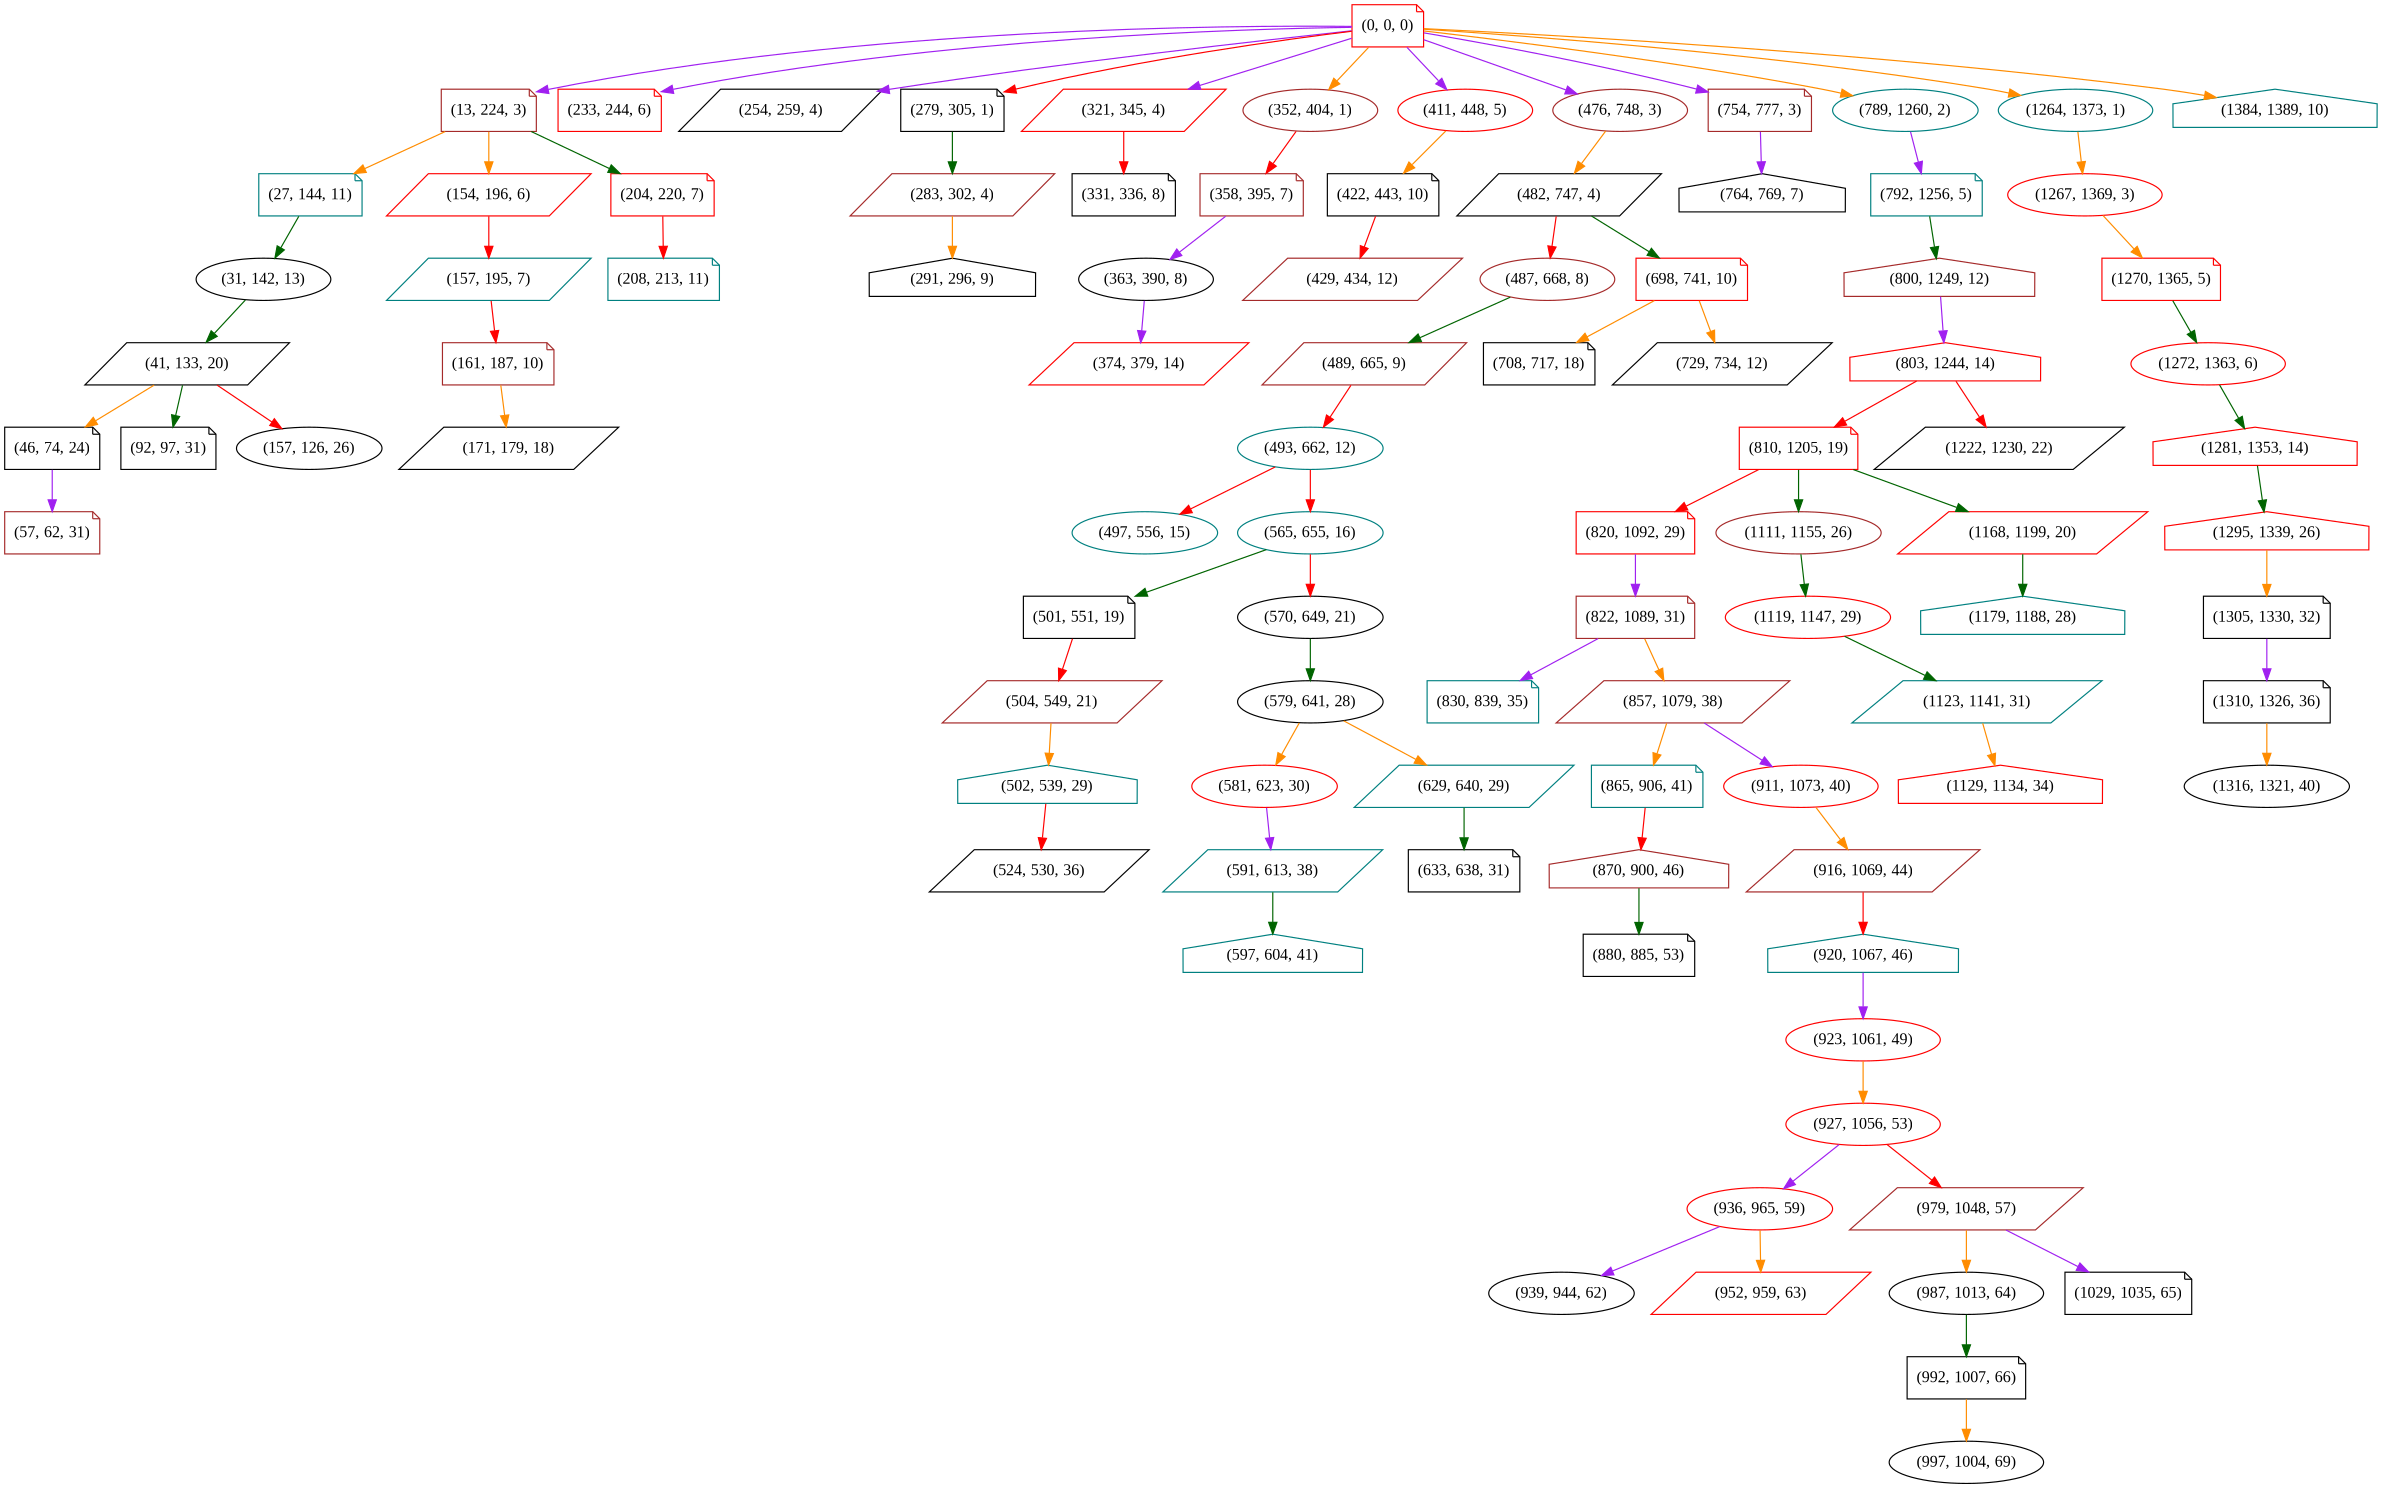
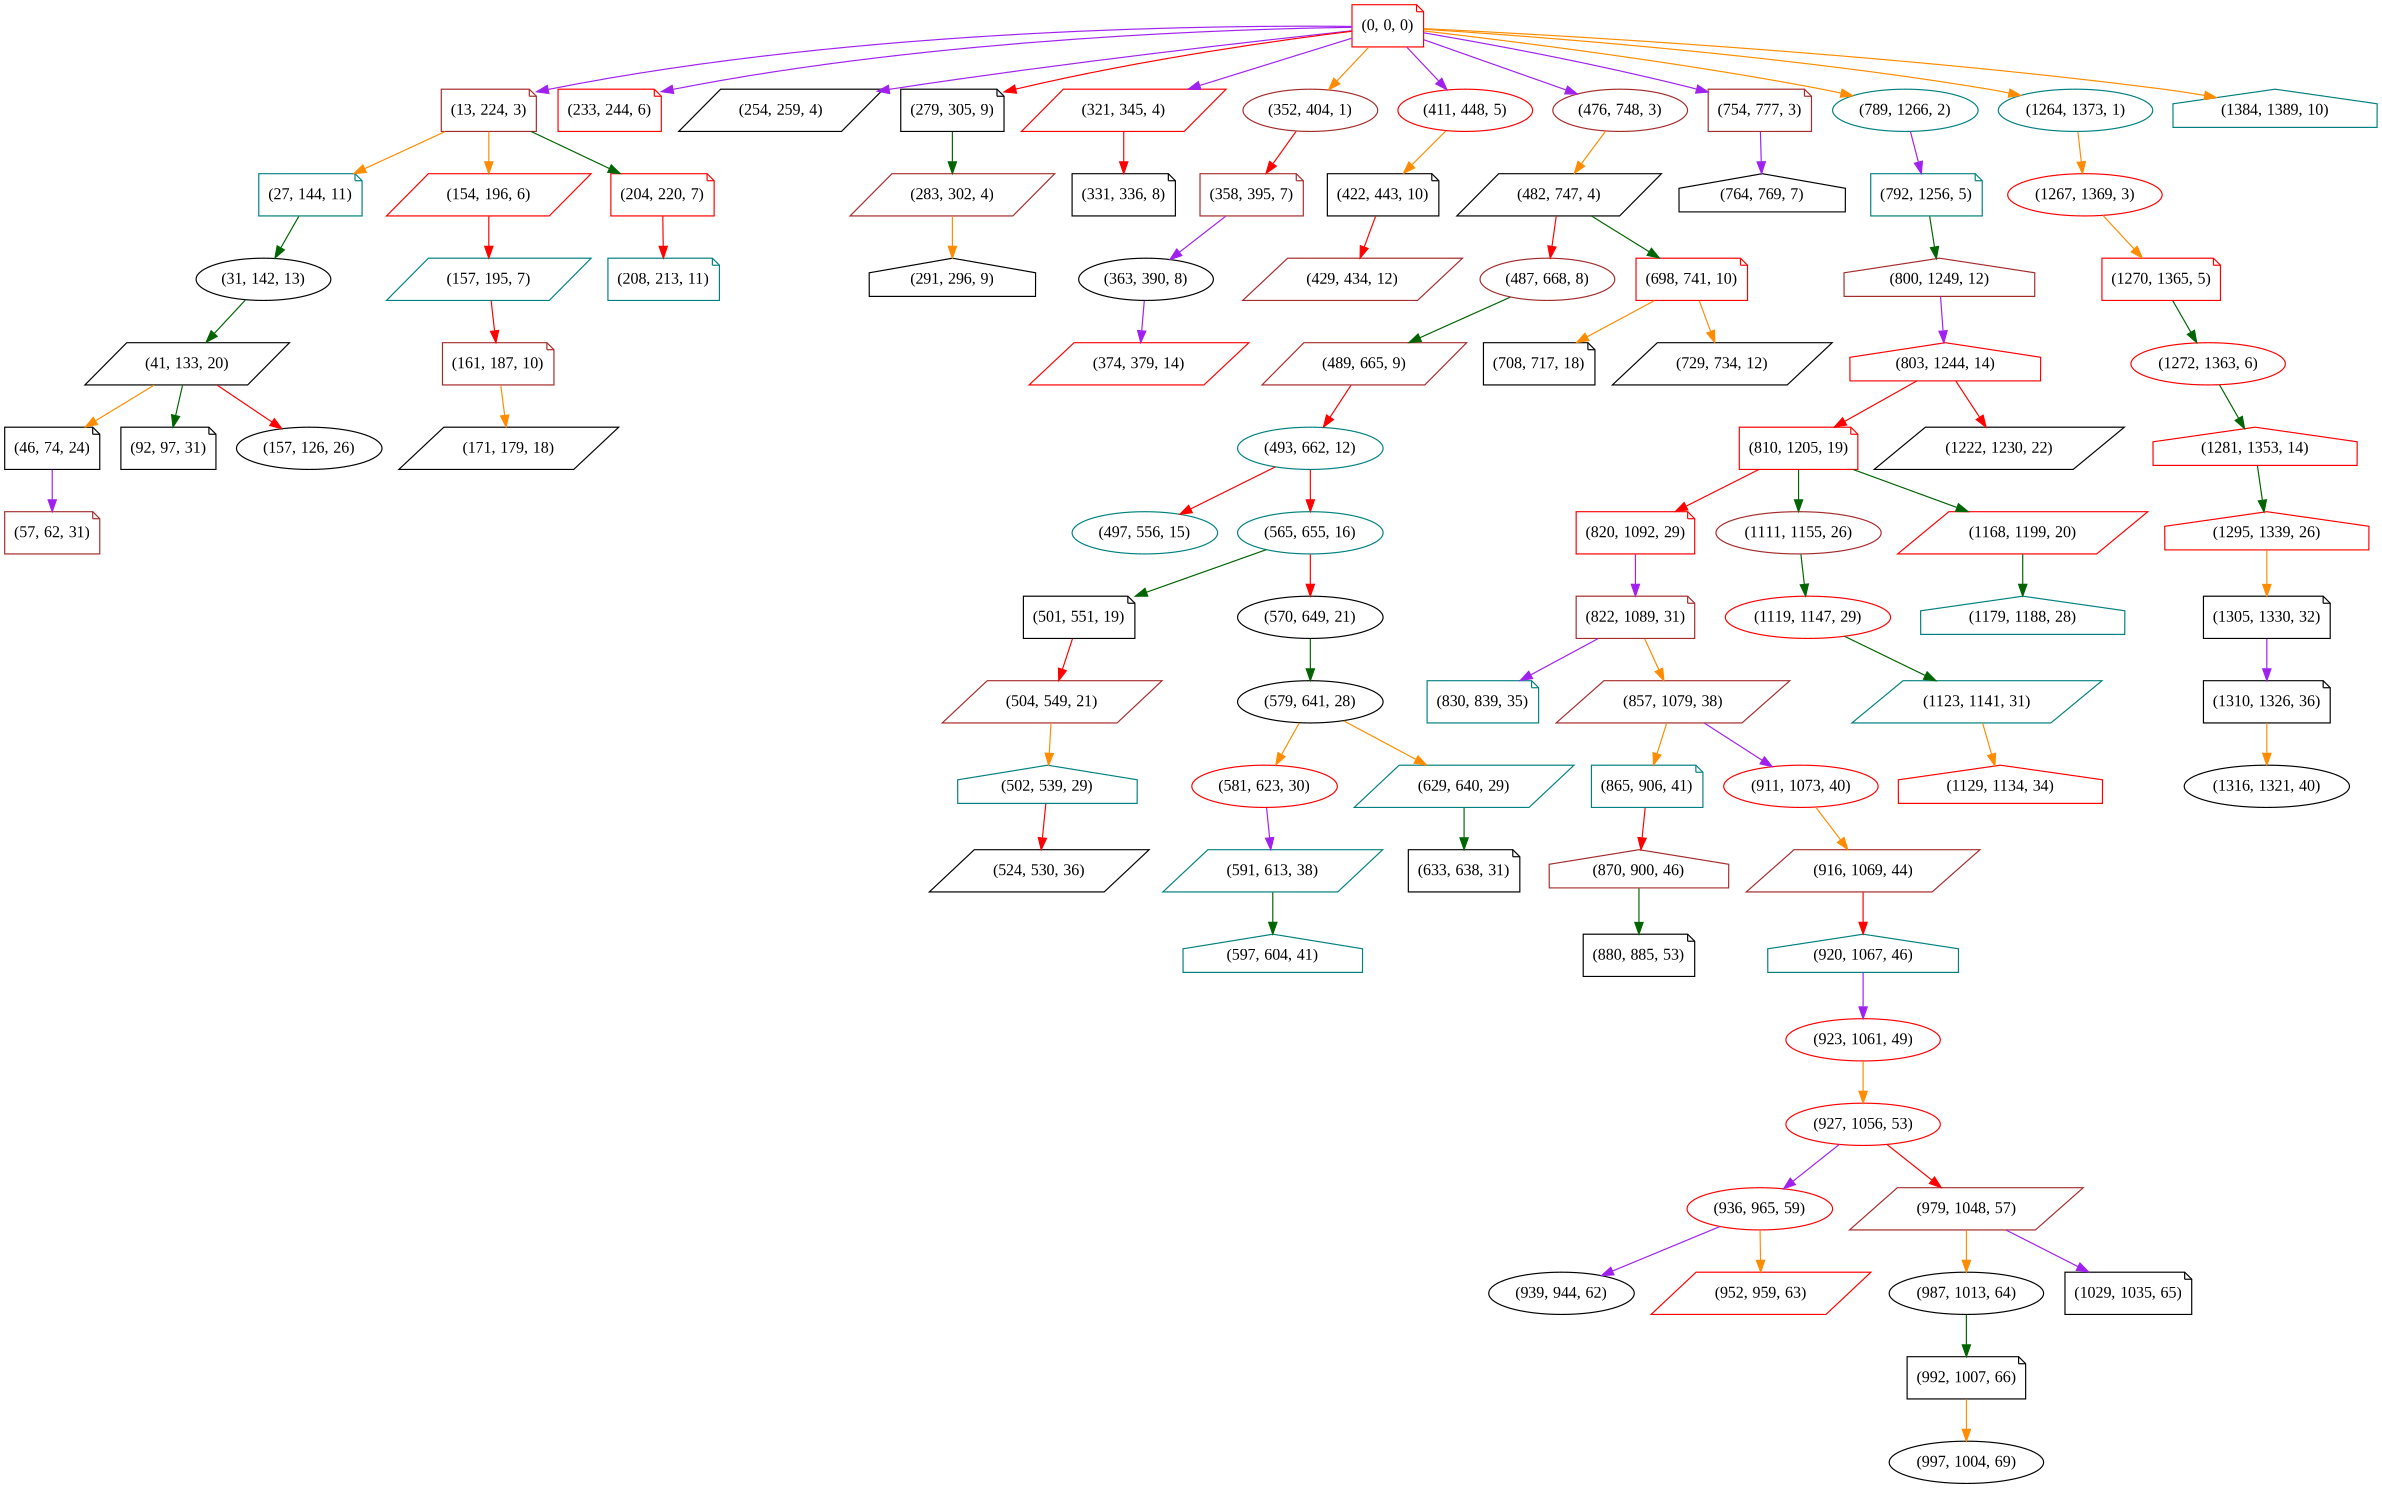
node "(279, 305, 1)": label "(279, 305, 1)" -> "(279, 305, 9)"
node "(789, 1260, 2)": label "(789, 1260, 2)" -> "(789, 1266, 2)"
